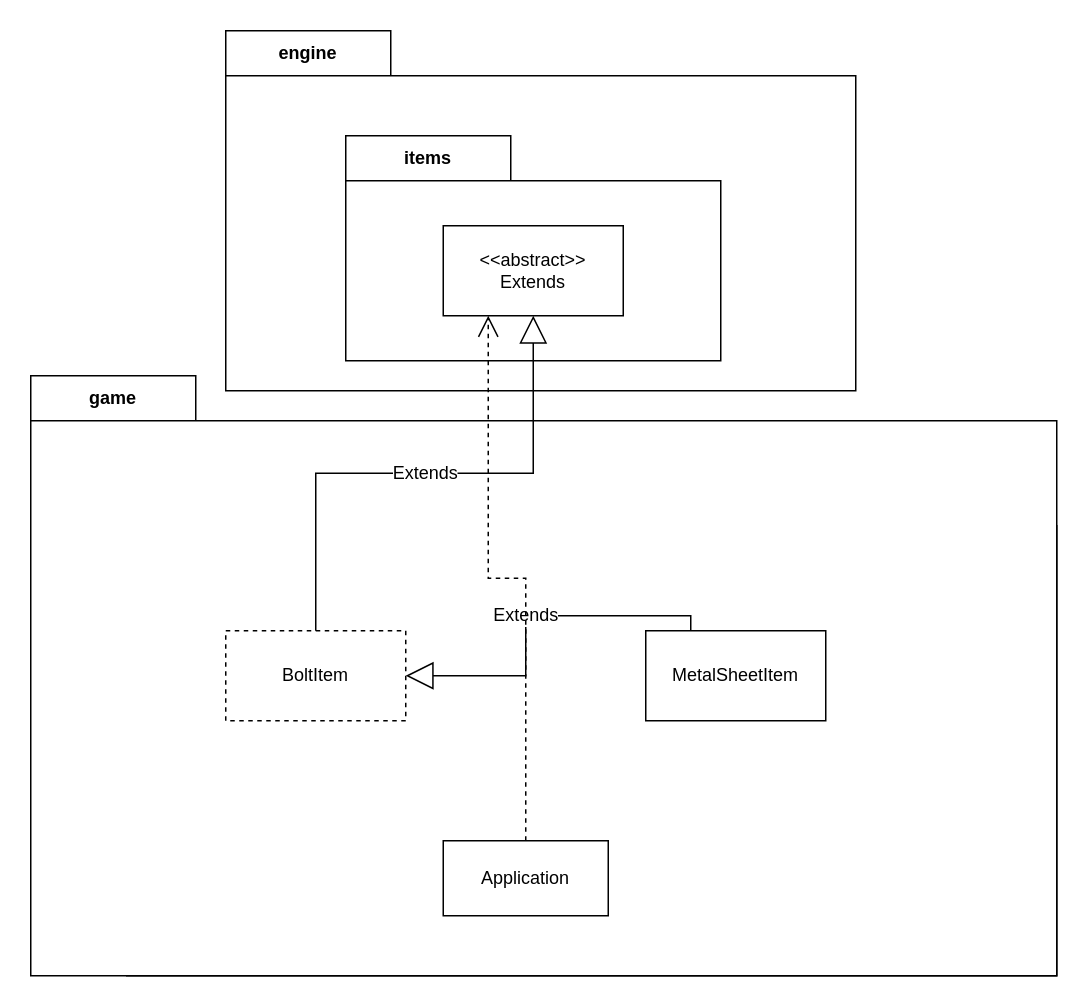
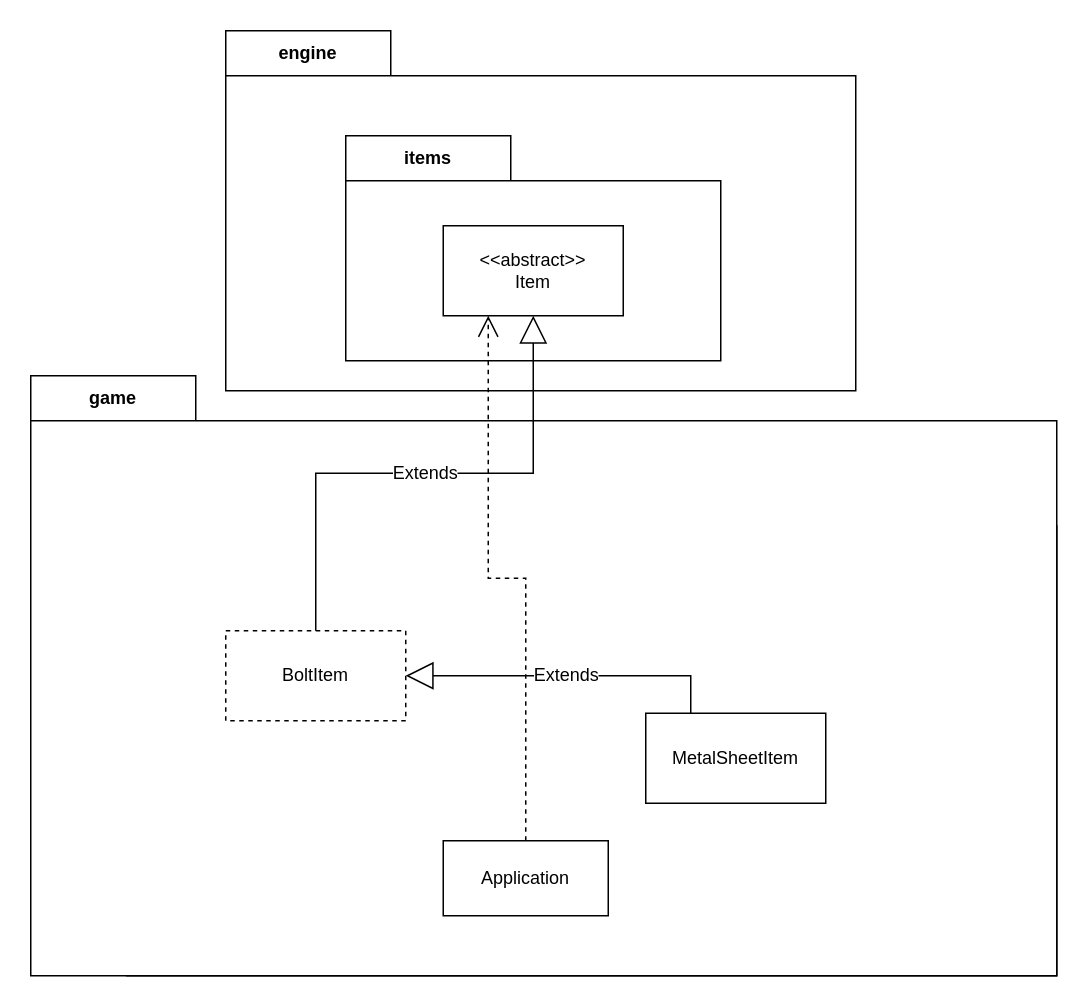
node "<<abstract>> Extends": label "<<abstract>> Extends" -> "<<abstract>> Item"
node "MetalSheetItem": moved (736, 676) -> (736, 758)
